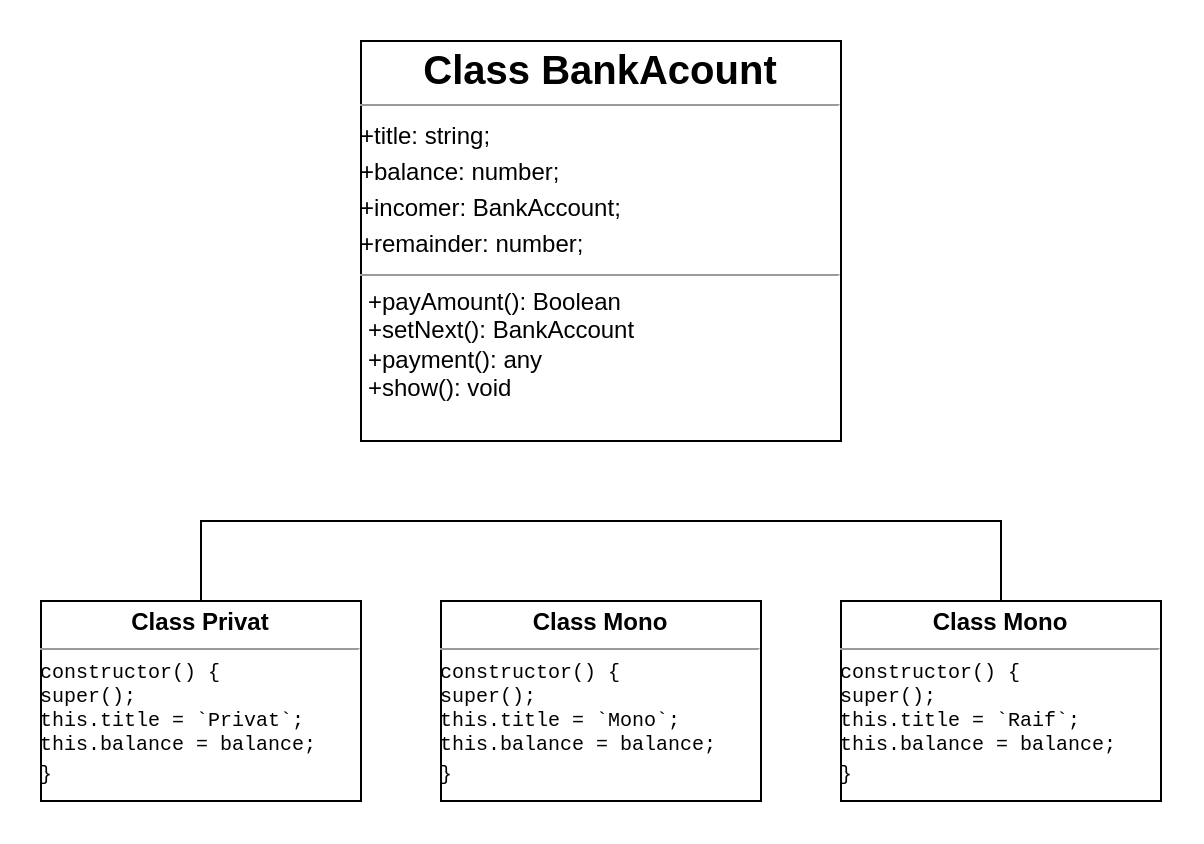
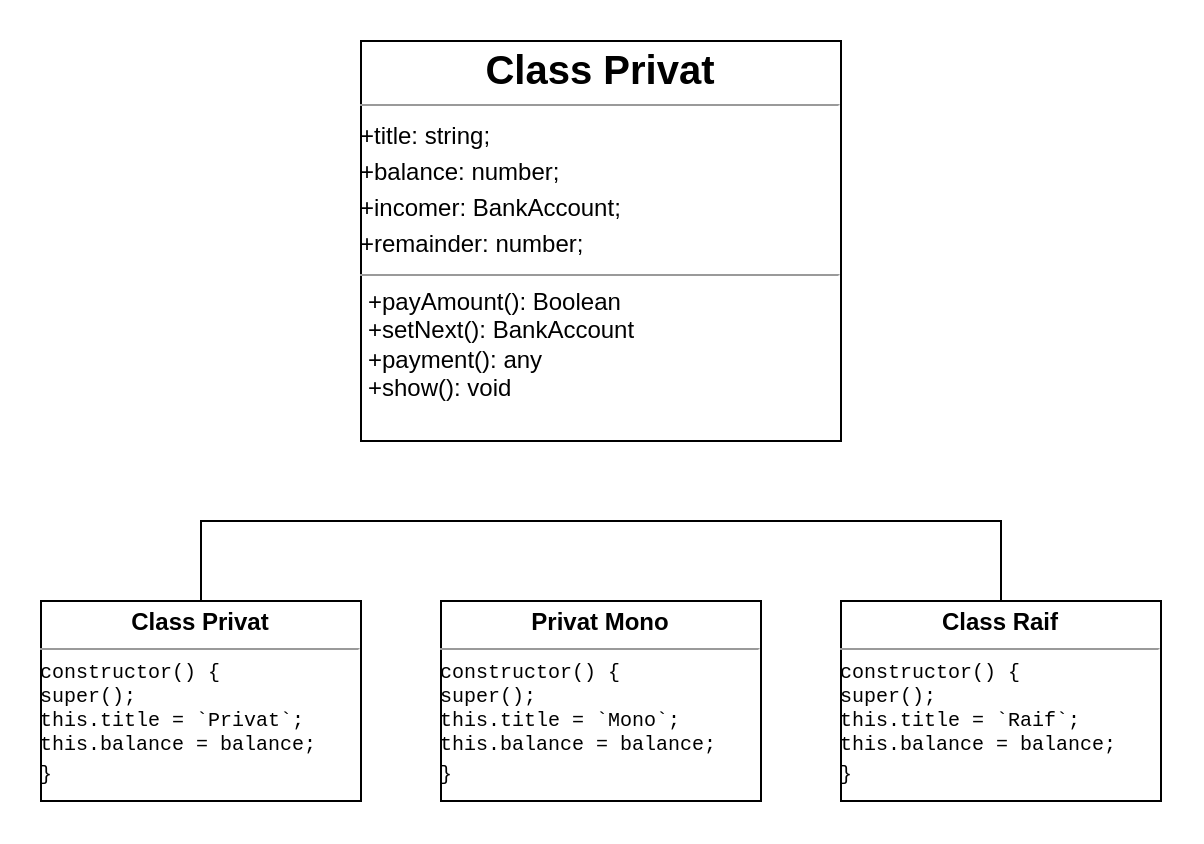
node "Class BankAcount +title: string; +balance: number; +incomer: BankAccount; +remainder: number; +payAmount(): Boolean +setNext(): BankAccount +payment(): any +show(): void": label "Class BankAcount +title: string; +balance: number; +incomer: BankAccount; +remainder: number; +payAmount(): Boolean +setNext(): BankAccount +payment(): any +show(): void" -> "Class Privat +title: string; +balance: number; +incomer: BankAccount; +remainder: number; +payAmount(): Boolean +setNext(): BankAccount +payment(): any +show(): void"
node "Class Mono constructor() { super(); this.title = `Mono`; this.balance = balance; }": label "Class Mono constructor() { super(); this.title = `Mono`; this.balance = balance; }" -> "Privat Mono constructor() { super(); this.title = `Mono`; this.balance = balance; }"
node "Class Mono constructor() { super(); this.title = `Raif`; this.balance = balance; }": label "Class Mono constructor() { super(); this.title = `Raif`; this.balance = balance; }" -> "Class Raif constructor() { super(); this.title = `Raif`; this.balance = balance; }"
